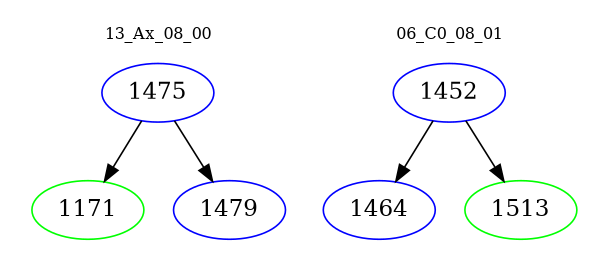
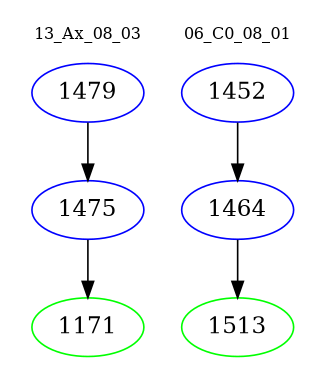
cluster "13_Ax_08_00": label "13_Ax_08_00" -> "13_Ax_08_03"
edge "1475" -> "1479": reversed
edge "1452" -> "1513": now "1464" -> "1513"
